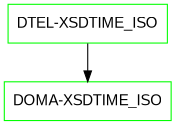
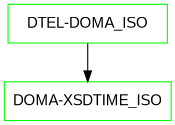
node "DTEL-XSDTIME_ISO": label "DTEL-XSDTIME_ISO" -> "DTEL-DOMA_ISO"
